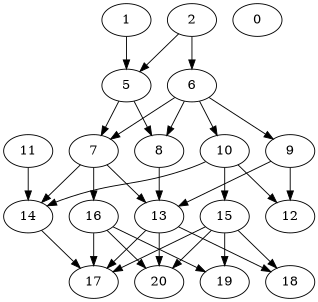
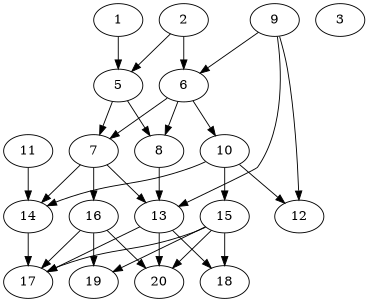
node "0": label "0" -> "3"
edge "6" -> "9": reversed
